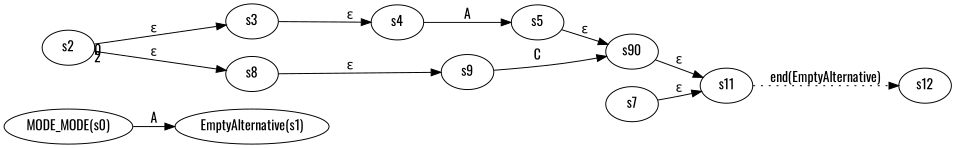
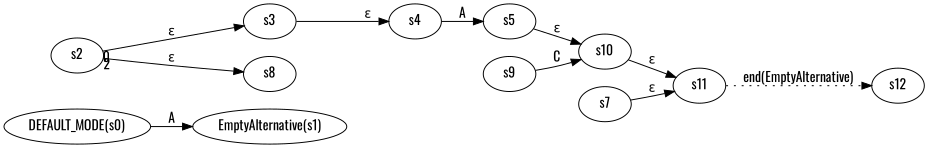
node "s90": label "s90" -> "s10"
edge "s8" -> "s9": removed, label "ε"
node "MODE_MODE(s0)": label "MODE_MODE(s0)" -> "DEFAULT_MODE(s0)"
